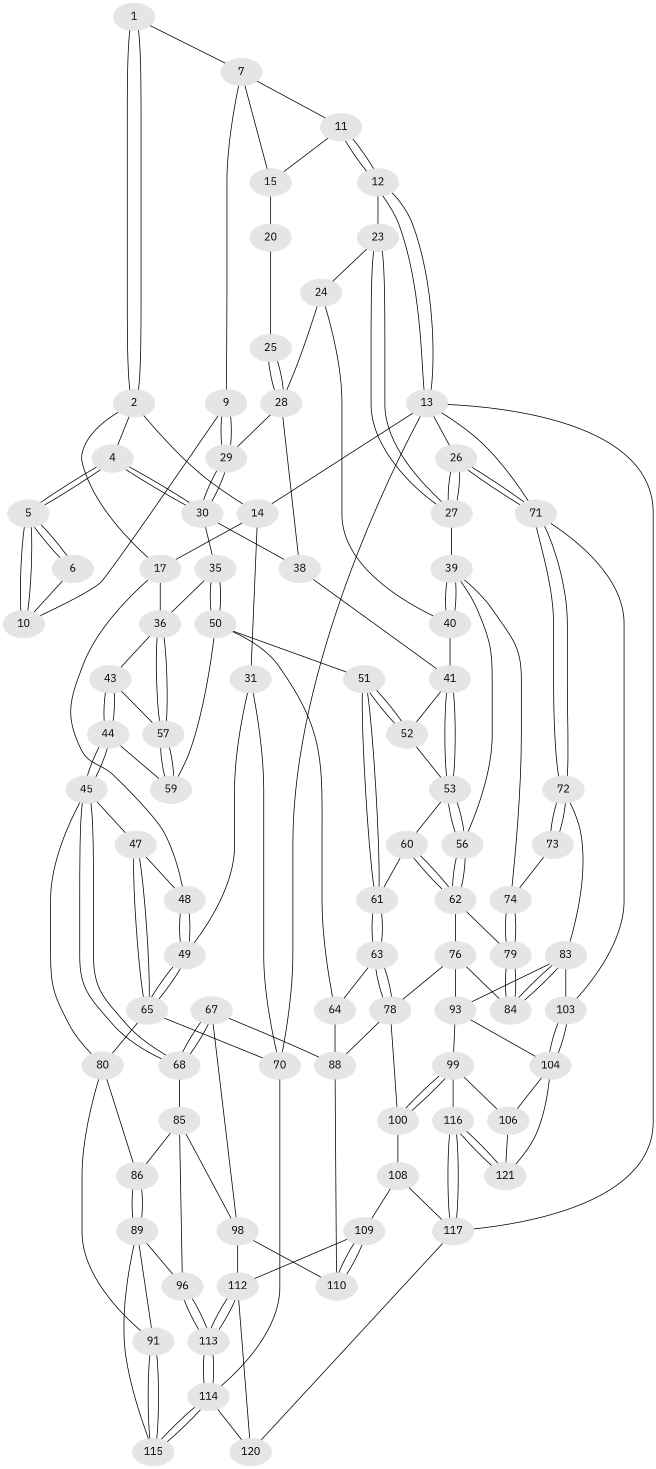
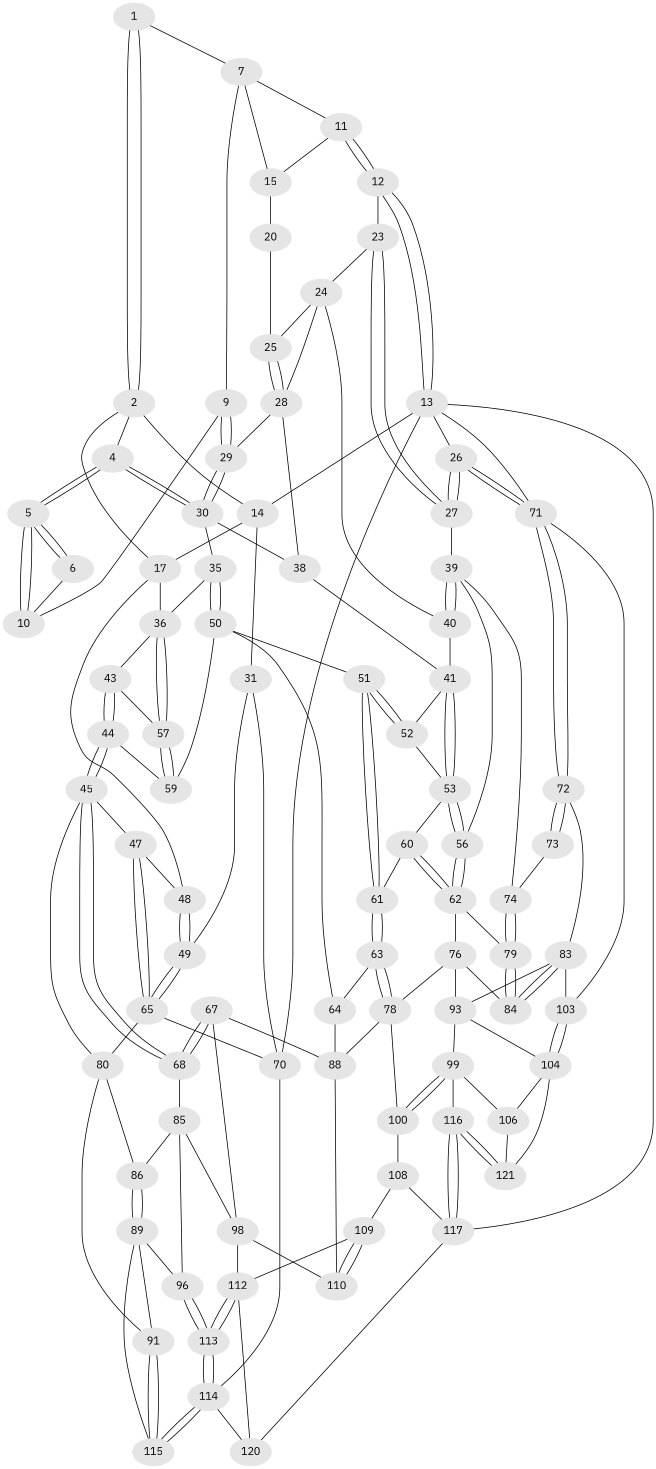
edge "24" -- "25": added
